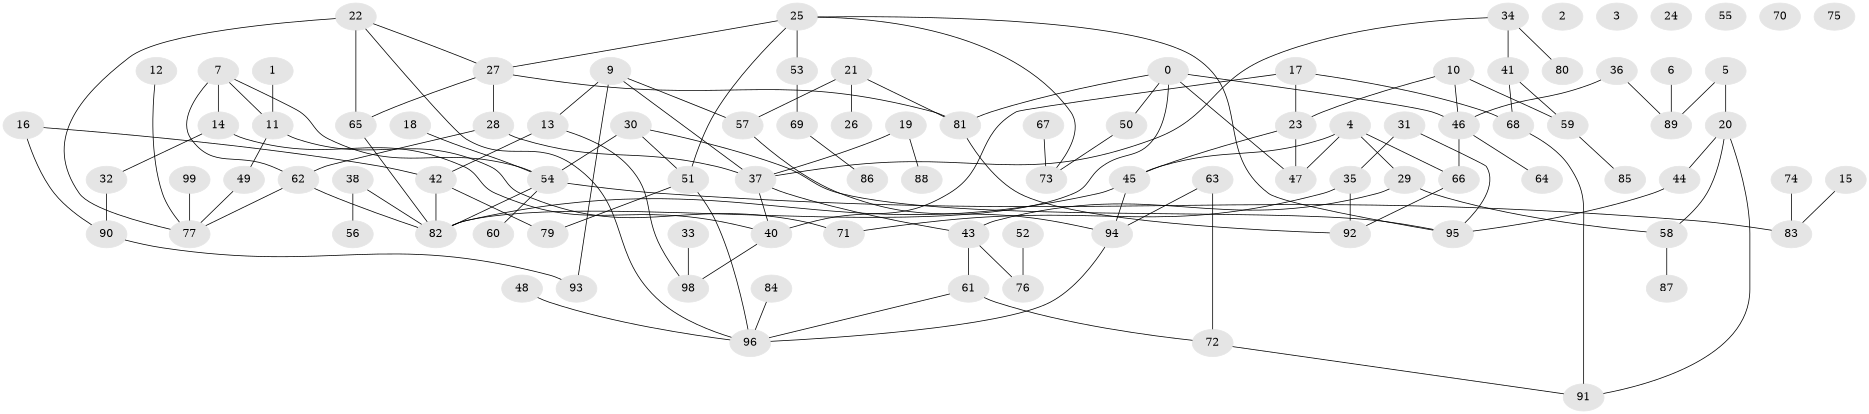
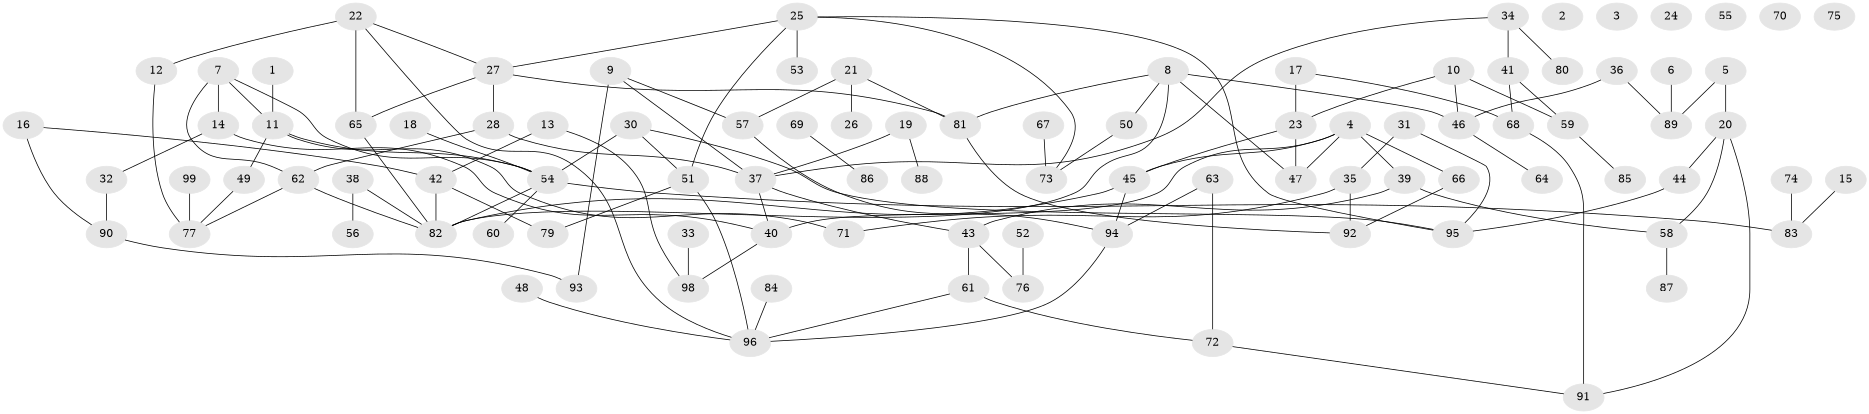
node "0": label "0" -> "8"
edge "22" -- "77": now "22" -- "12"
edge "9" -- "13": removed
edge "53" -- "69": removed
edge "17" -- "40": now "4" -- "40"
edge "11" -- "54": added
edge "46" -- "66": removed
node "29": label "29" -> "39"
